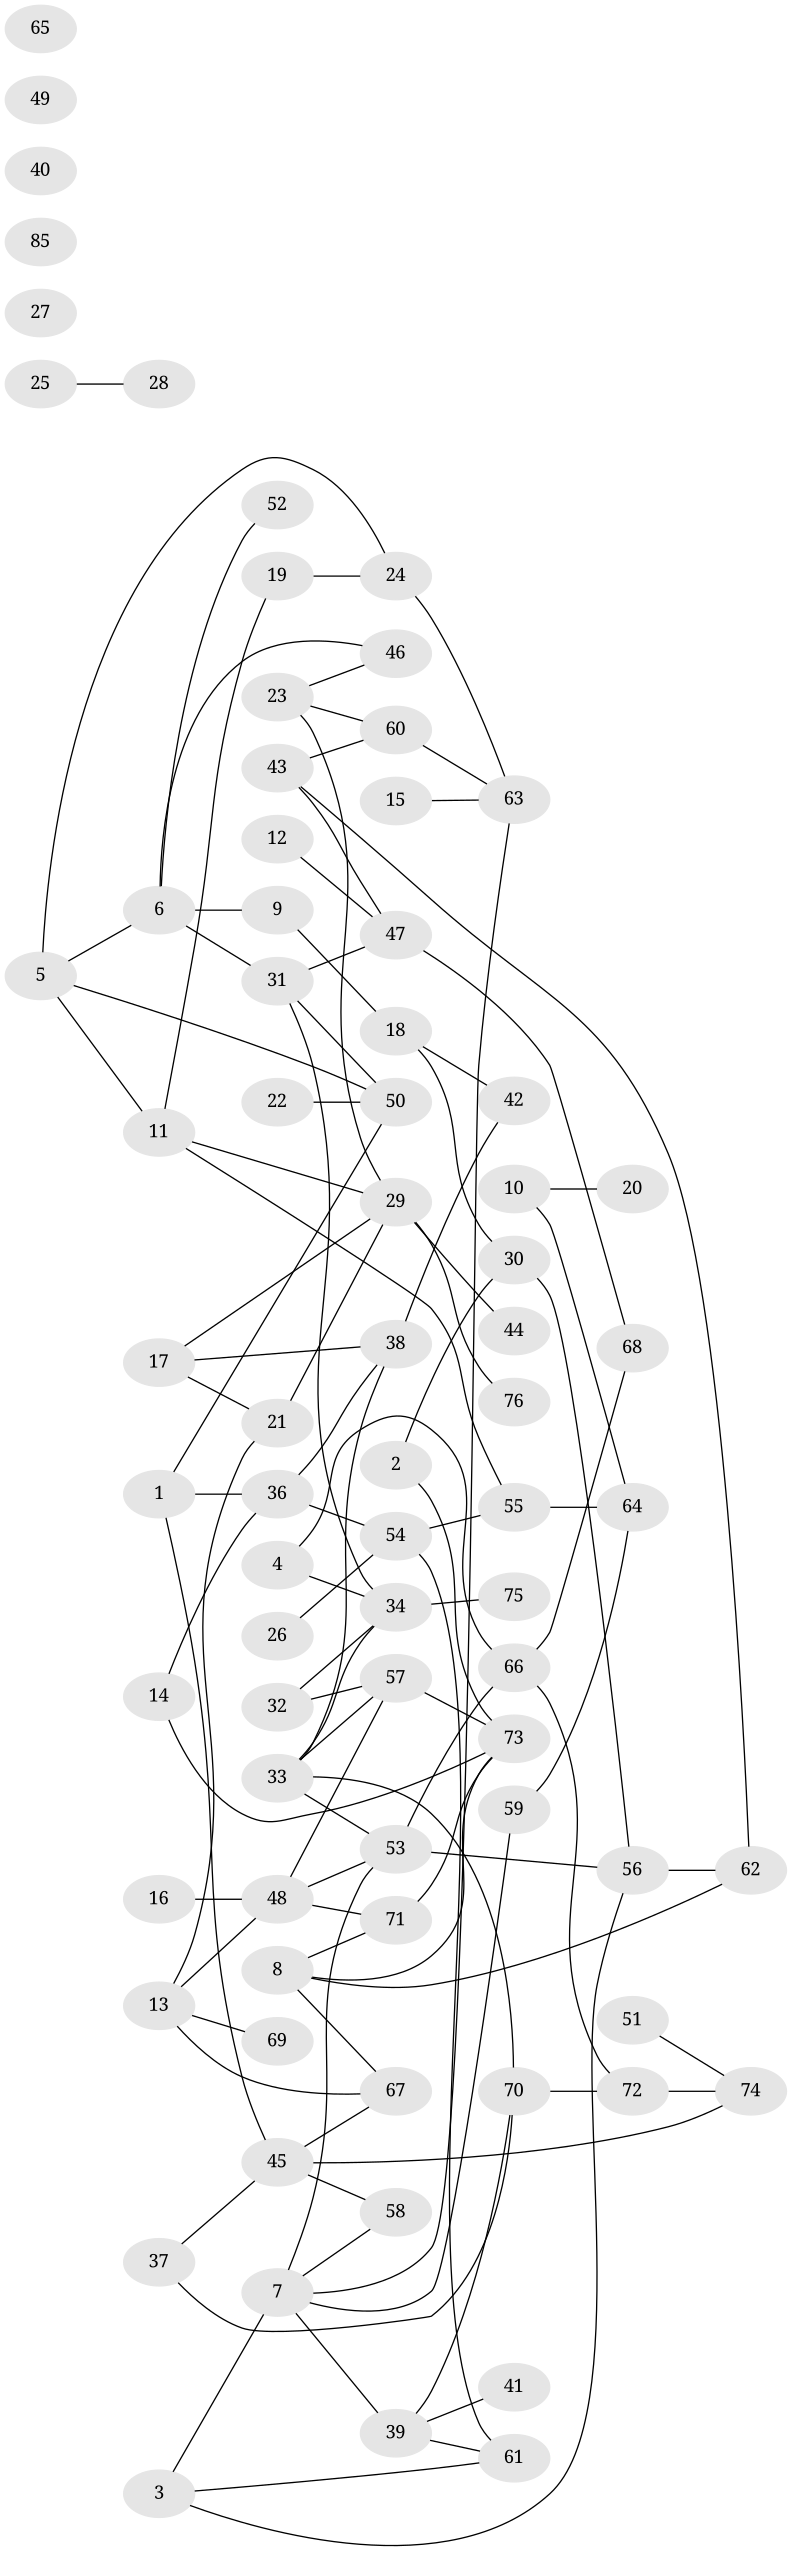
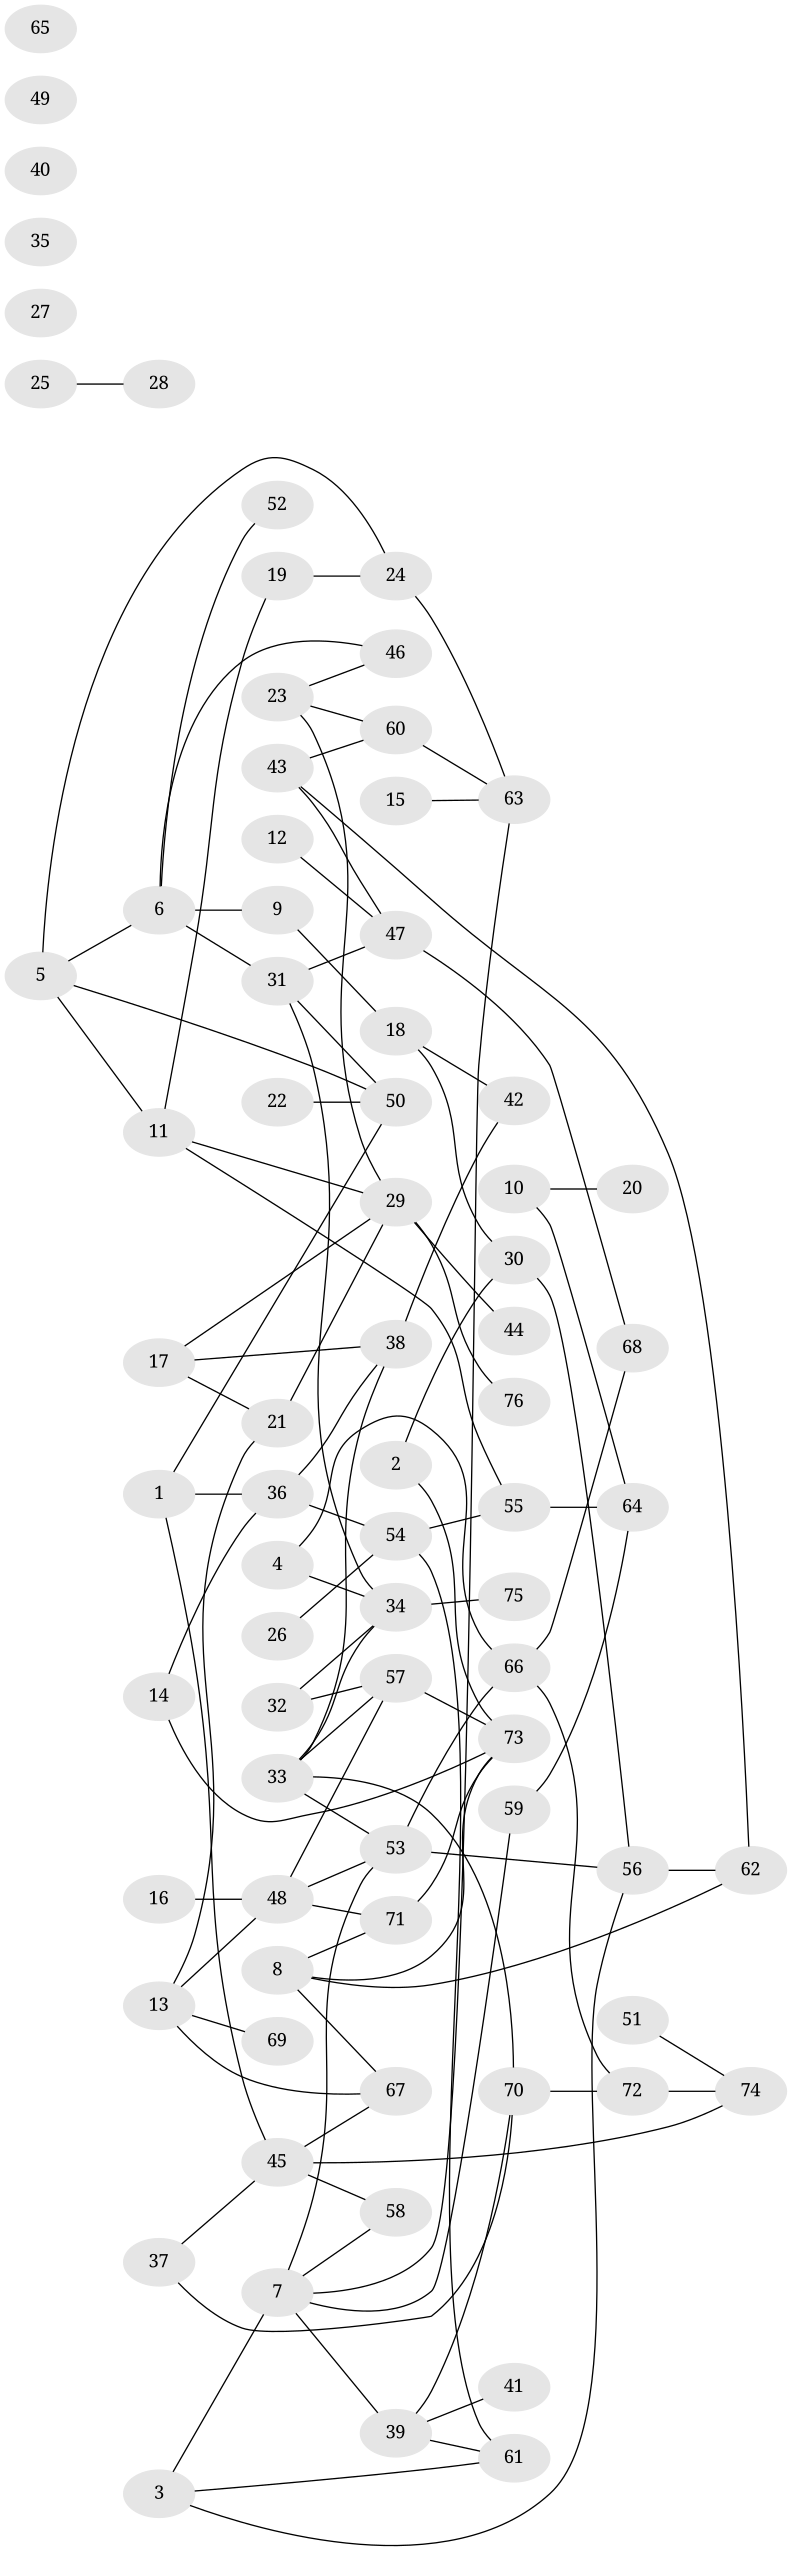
node "85": label "85" -> "35"
